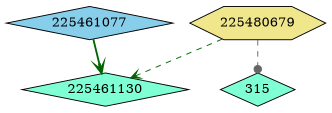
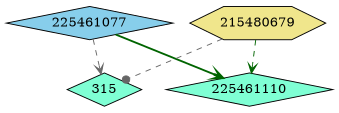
node "225480679": label "225480679" -> "215480679"
edge "225461077" -> "315": added
node "225461130": label "225461130" -> "225461110"
